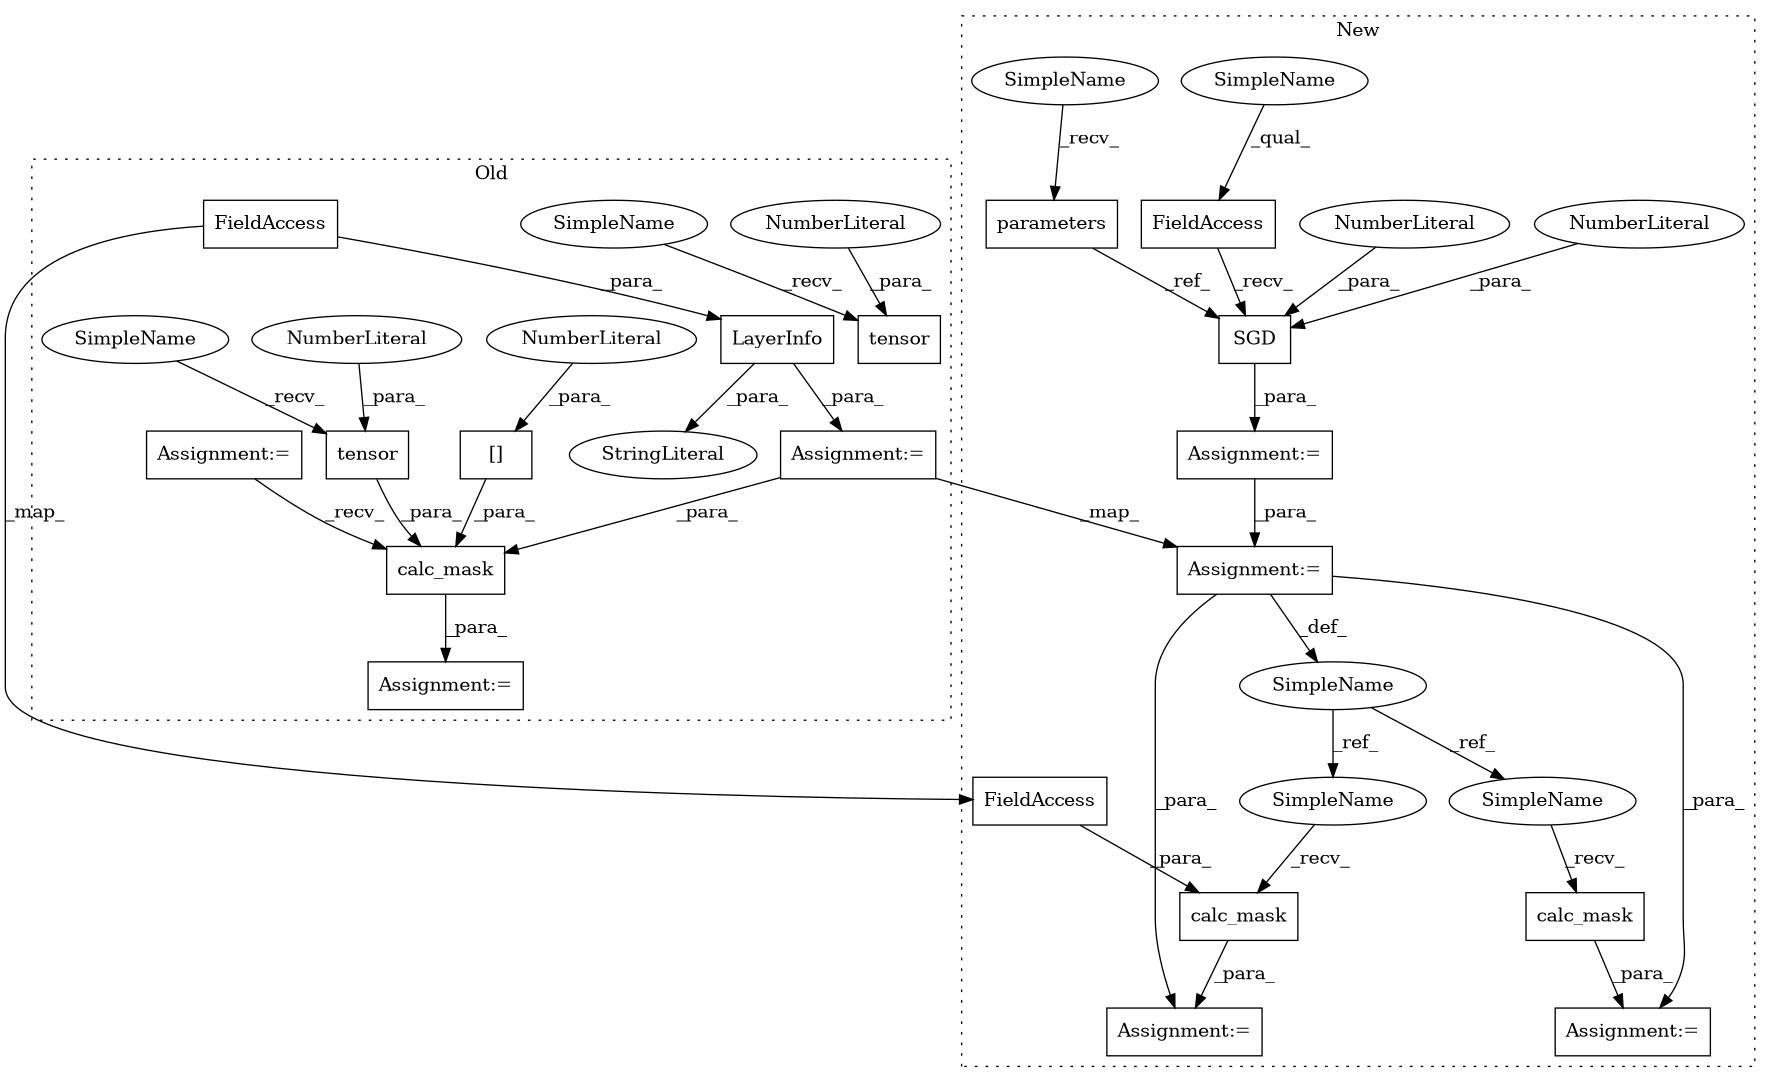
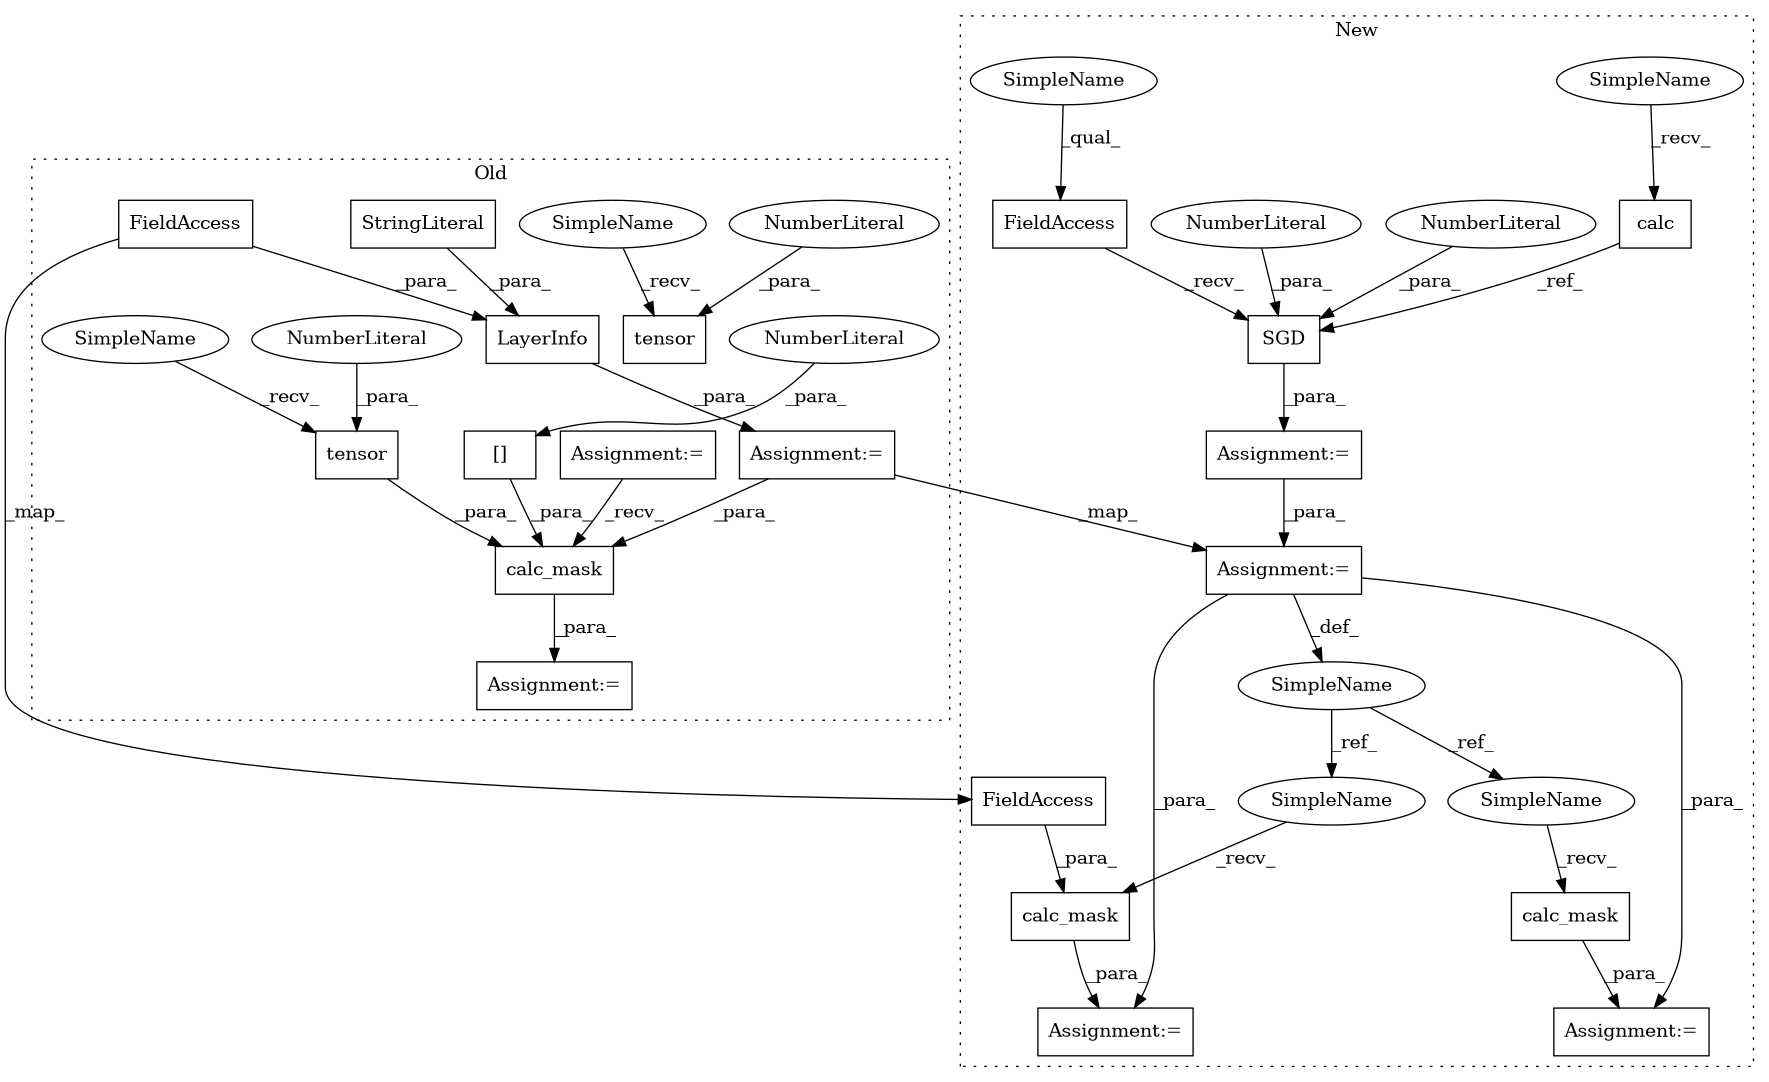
node "parameters": label "parameters" -> "calc"
edge "LayerInfo" -> "StringLiteral": reversed
node "StringLiteral": shape ellipse -> box
